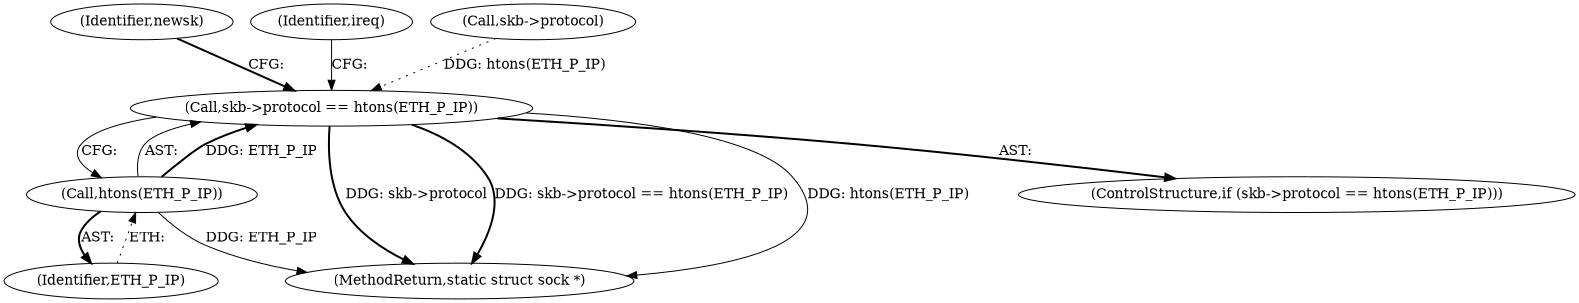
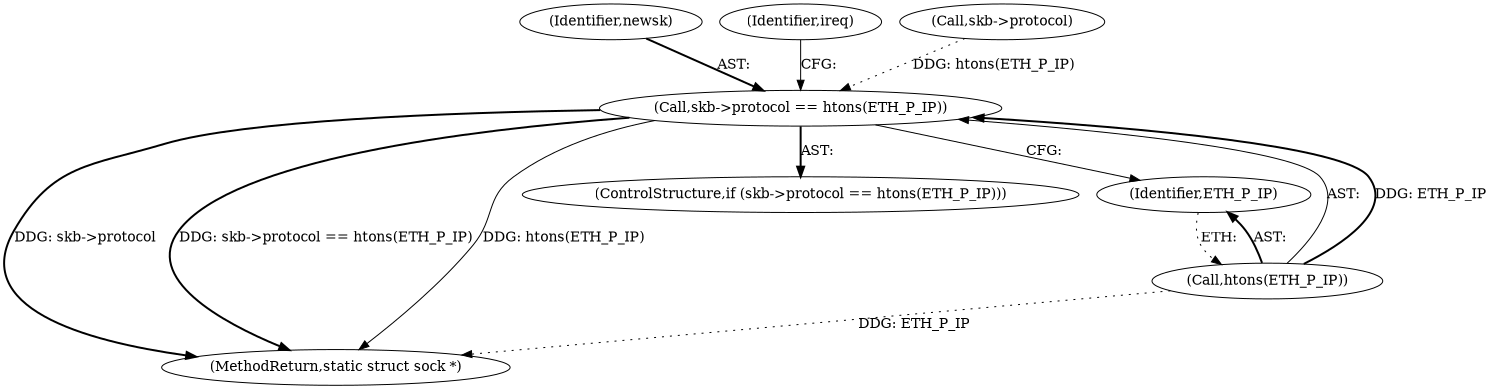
edge "(Identifier,newsk)" -> "(Call,skb->protocol == htons(ETH_P_IP))": label "CFG: " -> "AST: "
edge "(Call,skb->protocol == htons(ETH_P_IP))" -> "(Call,htons(ETH_P_IP))": now "(Call,skb->protocol == htons(ETH_P_IP))" -> "(Identifier,ETH_P_IP)"
edge "(Call,htons(ETH_P_IP))" -> "(MethodReturn,static struct sock *)": style solid -> dotted
